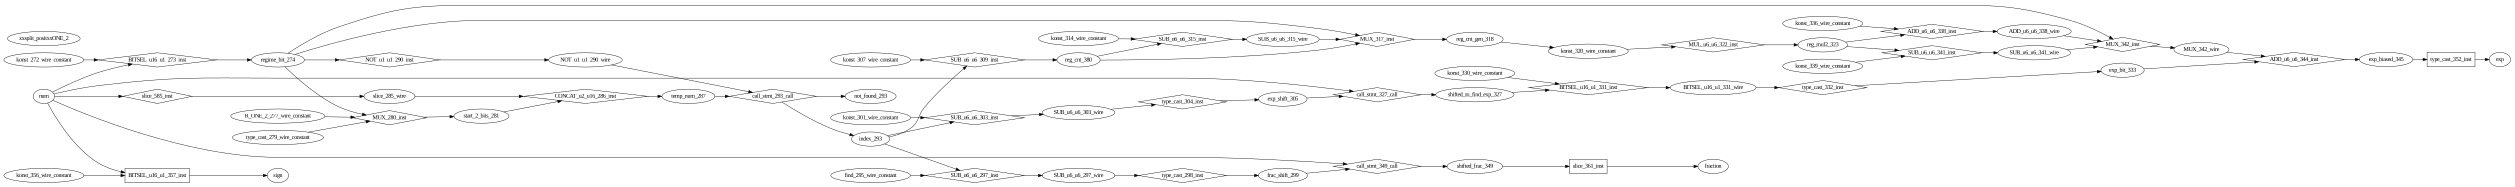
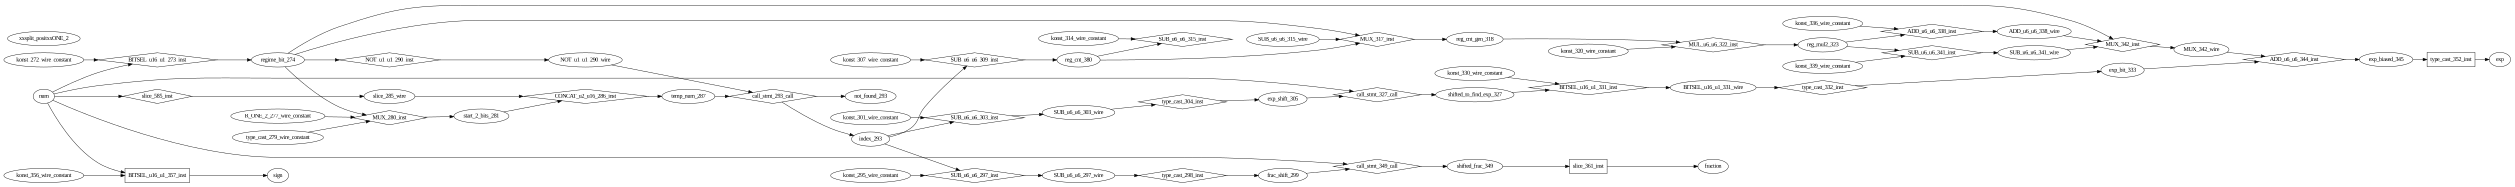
edge "SUB_u6_u6_315_inst" -> "SUB_u6_u6_315_wire": removed
edge "reg_cnt_gen_318" -> "konst_320_wire_constant": now "reg_cnt_gen_318" -> "MUL_u6_u6_322_inst"
node "find_295_wire_constant": label "find_295_wire_constant" -> "konst_295_wire_constant"
